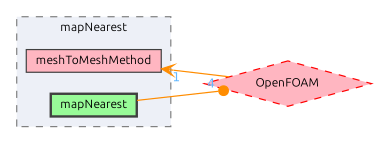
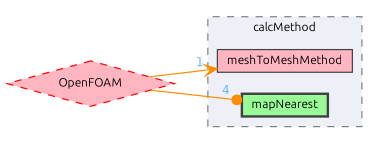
cluster "mapNearest": label "mapNearest" -> "calcMethod"
edge "mapNearest" -> "OpenFOAM": reversed
